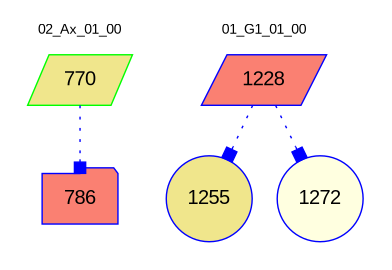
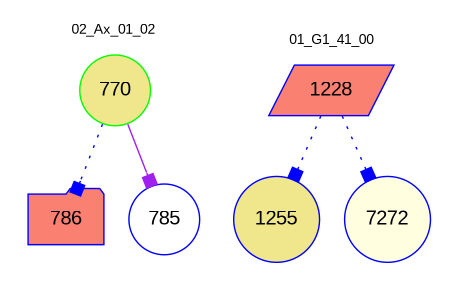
cluster "02_Ax_01_00": label "02_Ax_01_00" -> "02_Ax_01_02"
cluster "01_G1_01_00": label "01_G1_01_00" -> "01_G1_41_00"
node "770": shape parallelogram -> circle
node "1272": label "1272" -> "7272"
node "785": added
